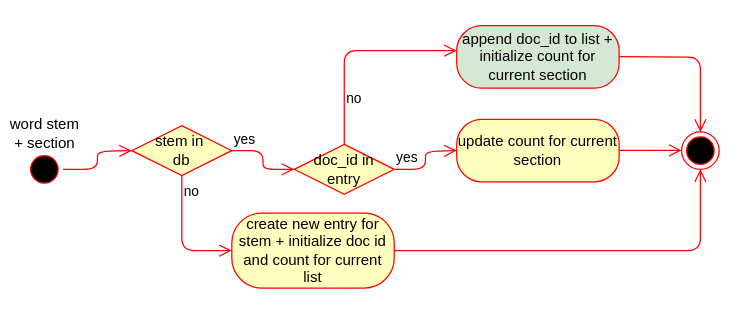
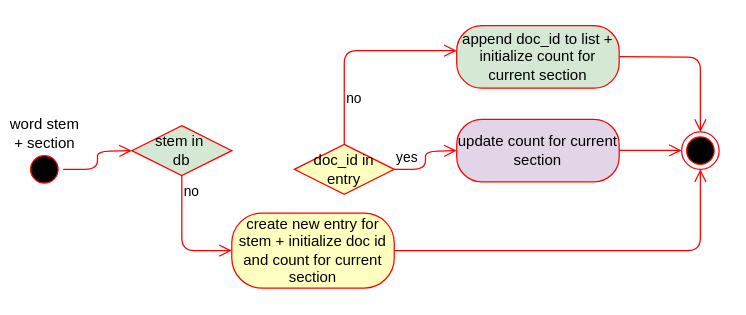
node "stem in db": fillcolor #ffffc0 -> #d5e8d4
node "update count for current section": fillcolor #ffffc0 -> #e1d5e7
edge "stem in db" -> "doc_id in entry": removed, label "yes"
node "create new entry for stem + initialize doc id and count for current list": label "create new entry for stem + initialize doc id and count for current list" -> "create new entry for stem + initialize doc id and count for current section"
